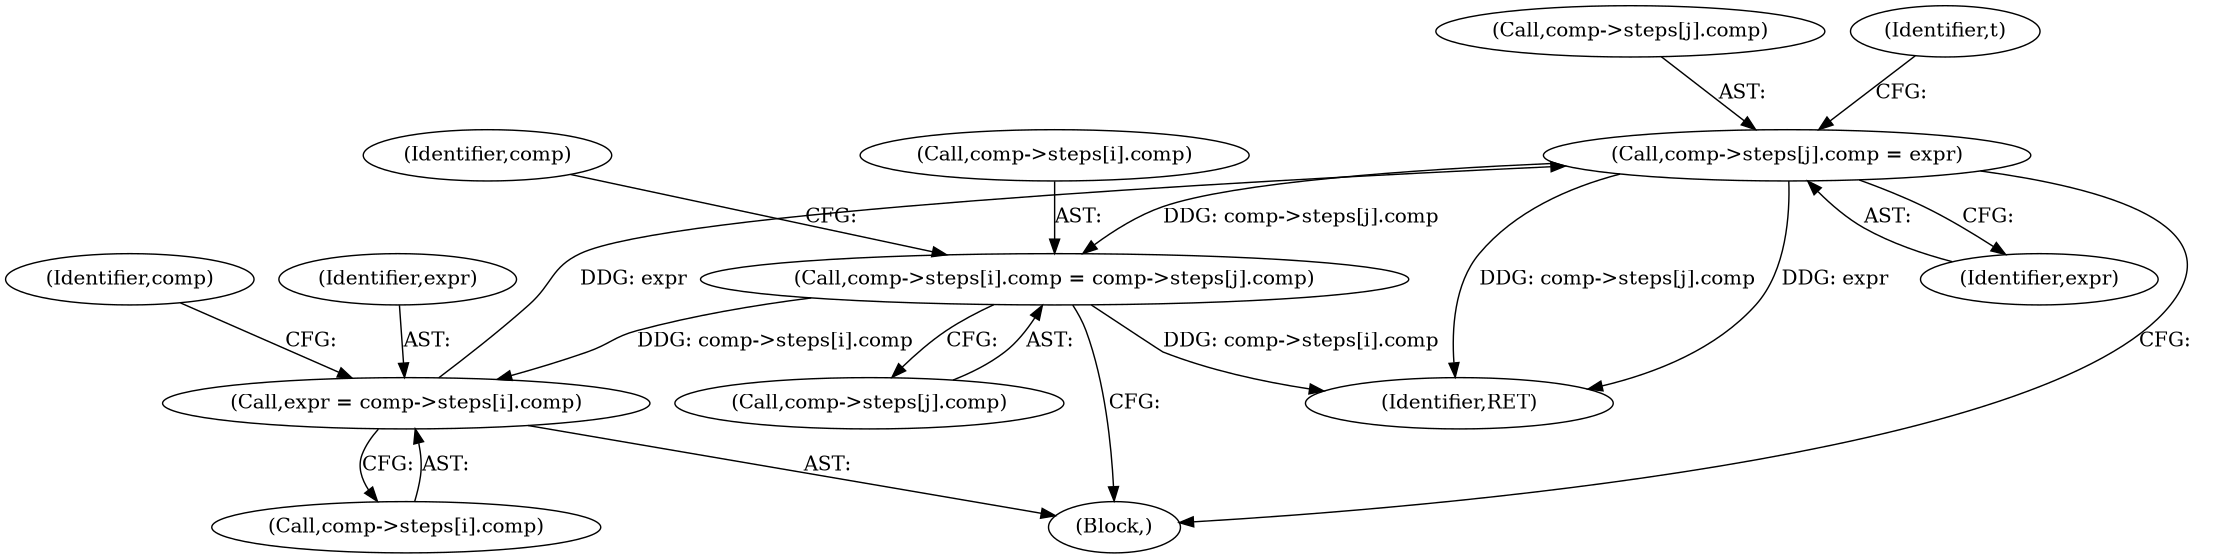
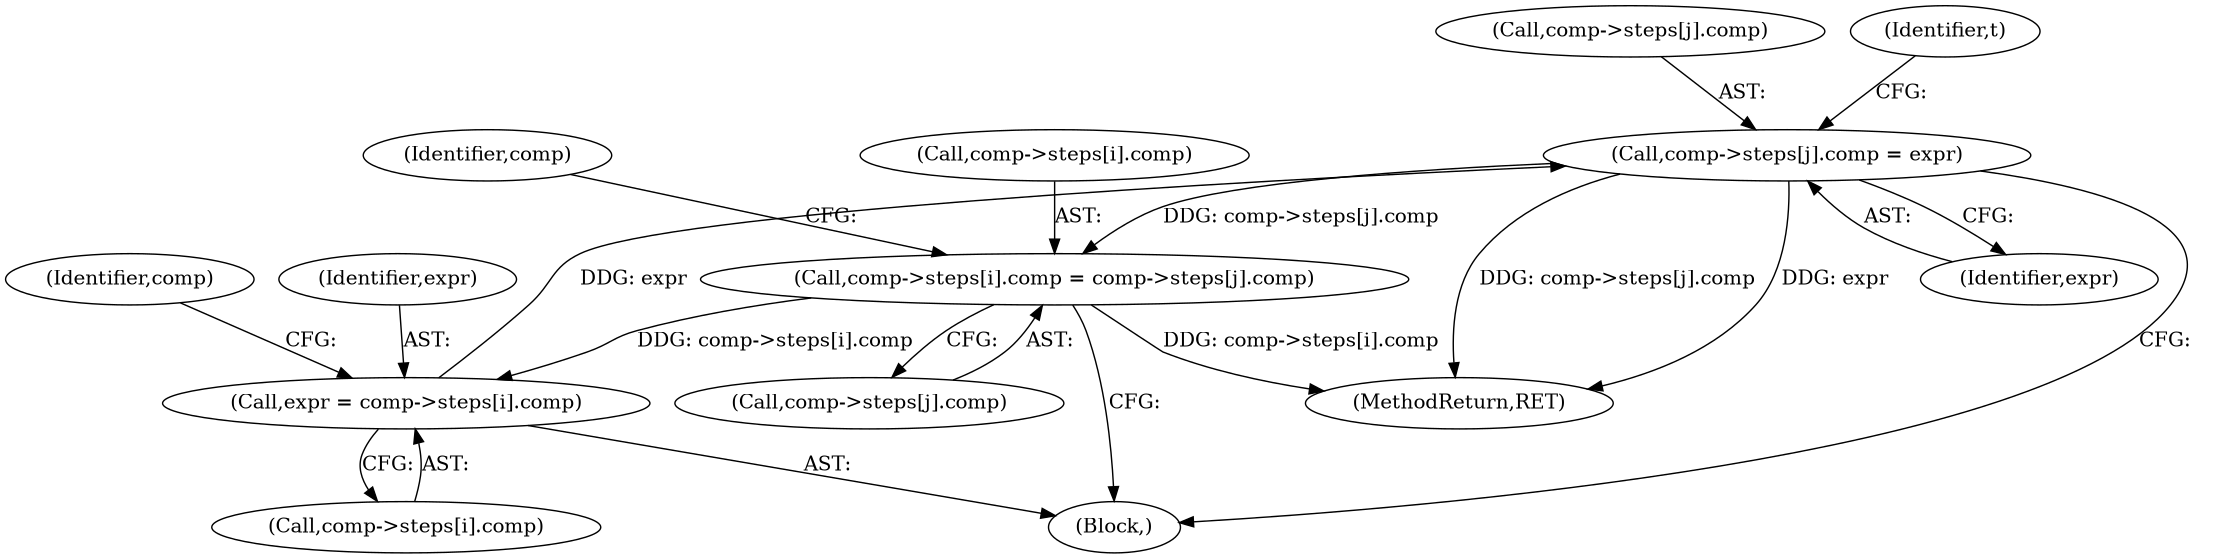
node "(Identifier,RET)": label "(Identifier,RET)" -> "(MethodReturn,RET)"
